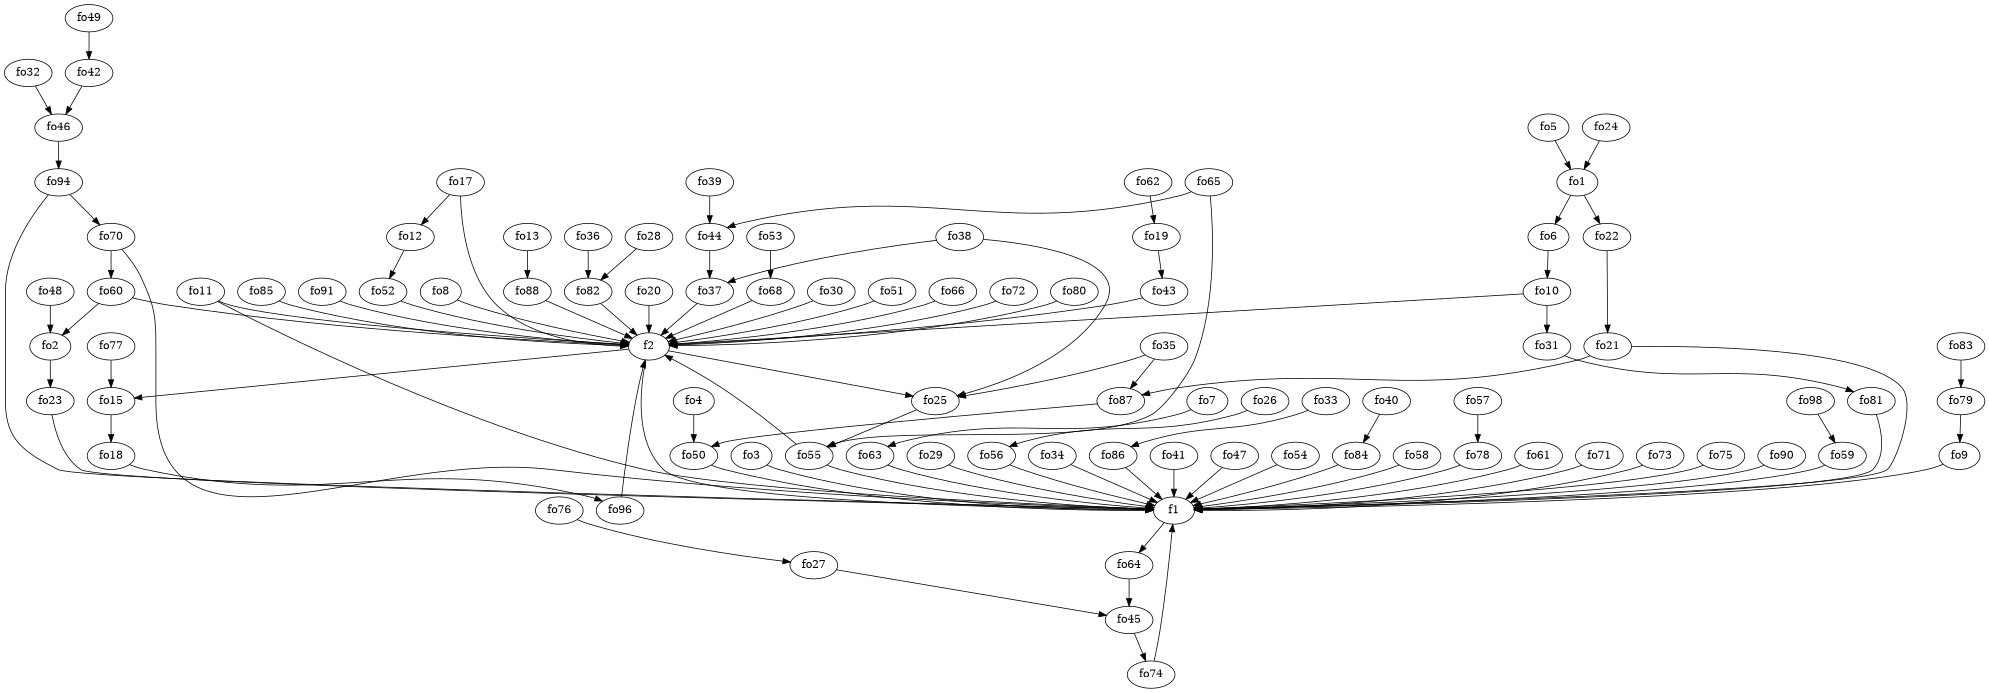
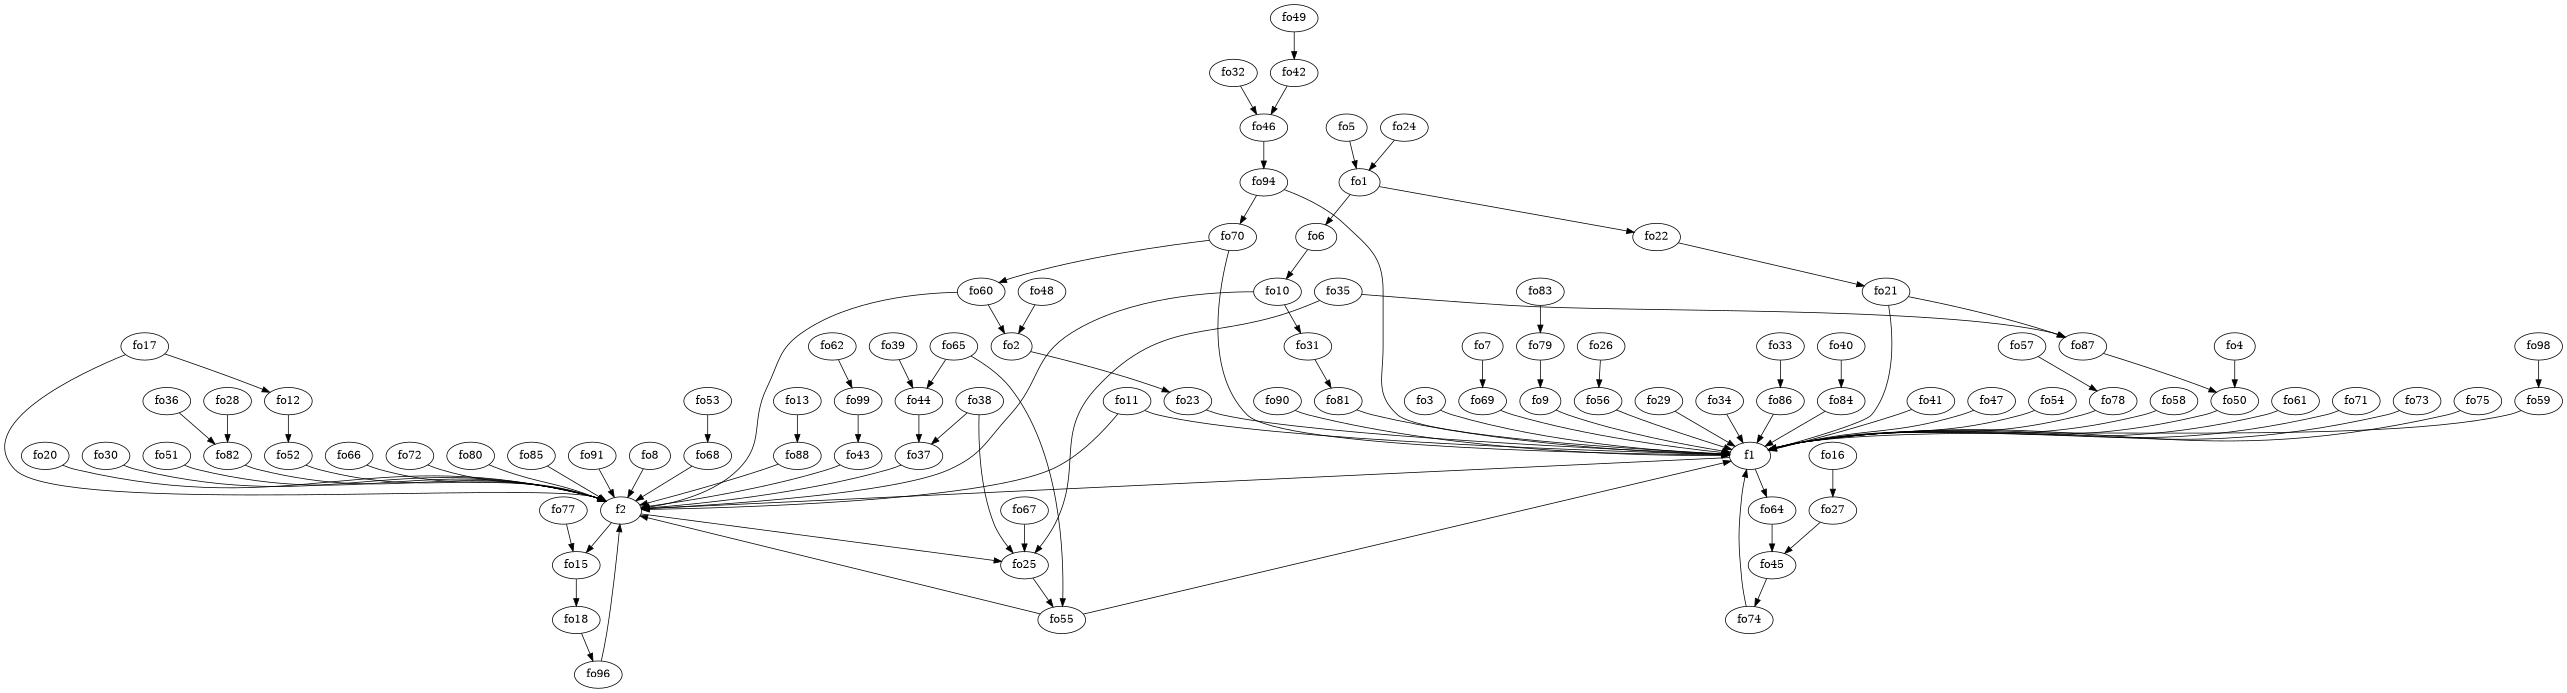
node "fo19": label "fo19" -> "fo99"
node "fo63": label "fo63" -> "fo69"
edge "f2" -> "f1": reversed
node "fo76": label "fo76" -> "fo16"
node "fo67": added
